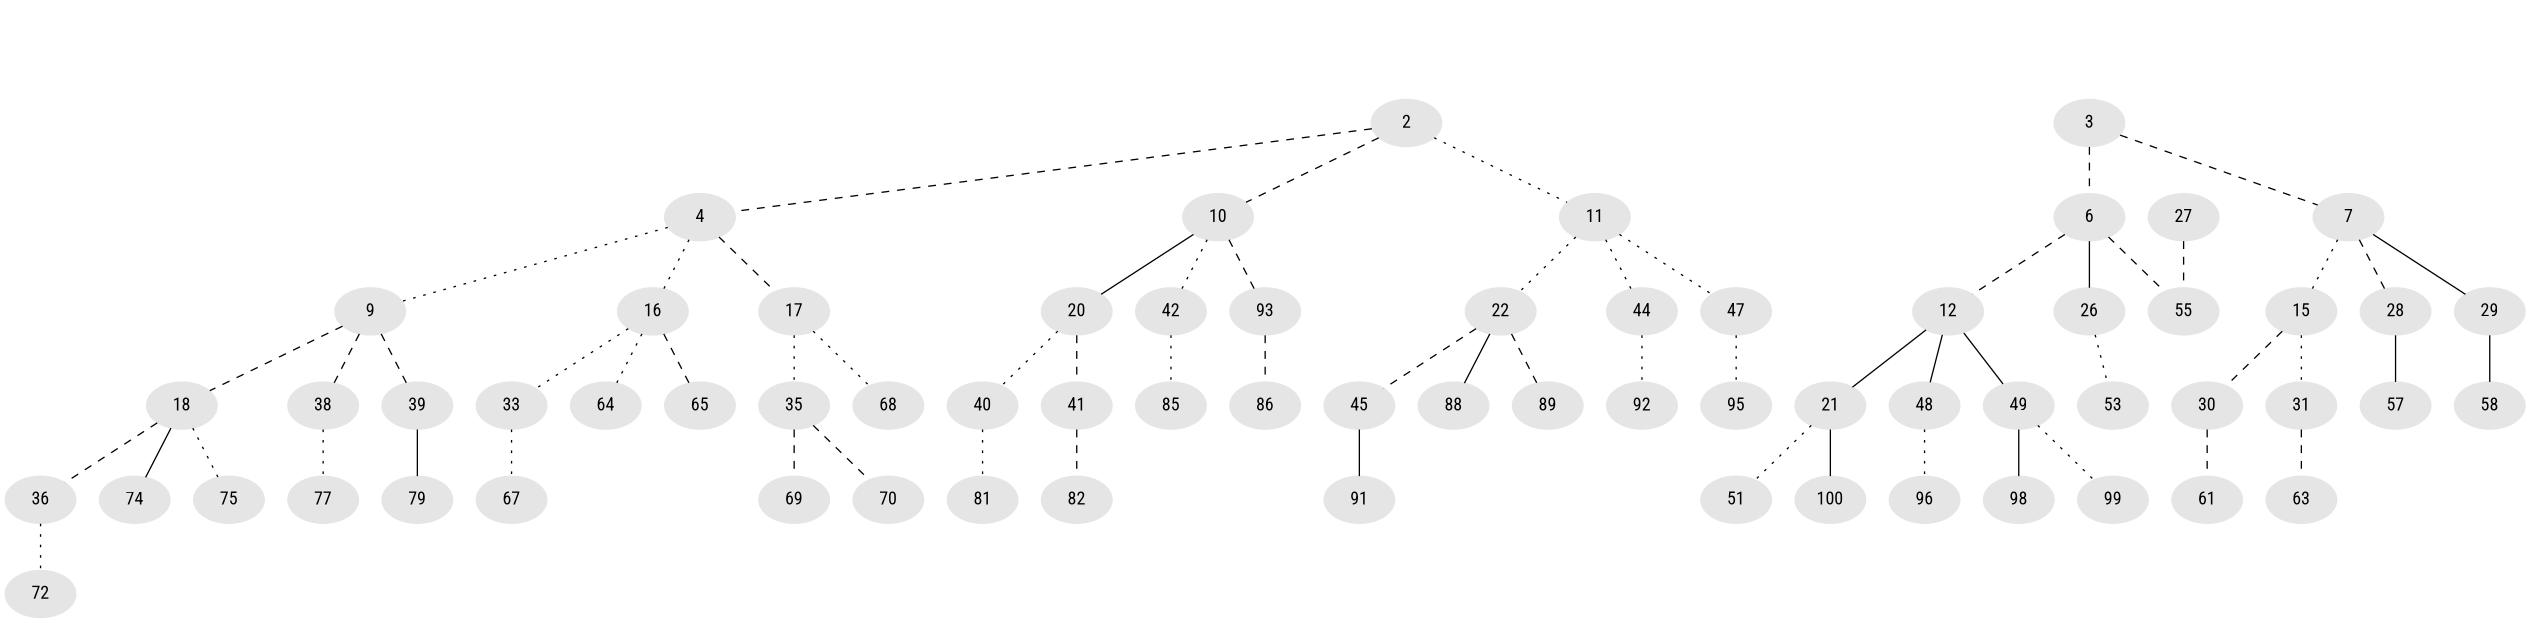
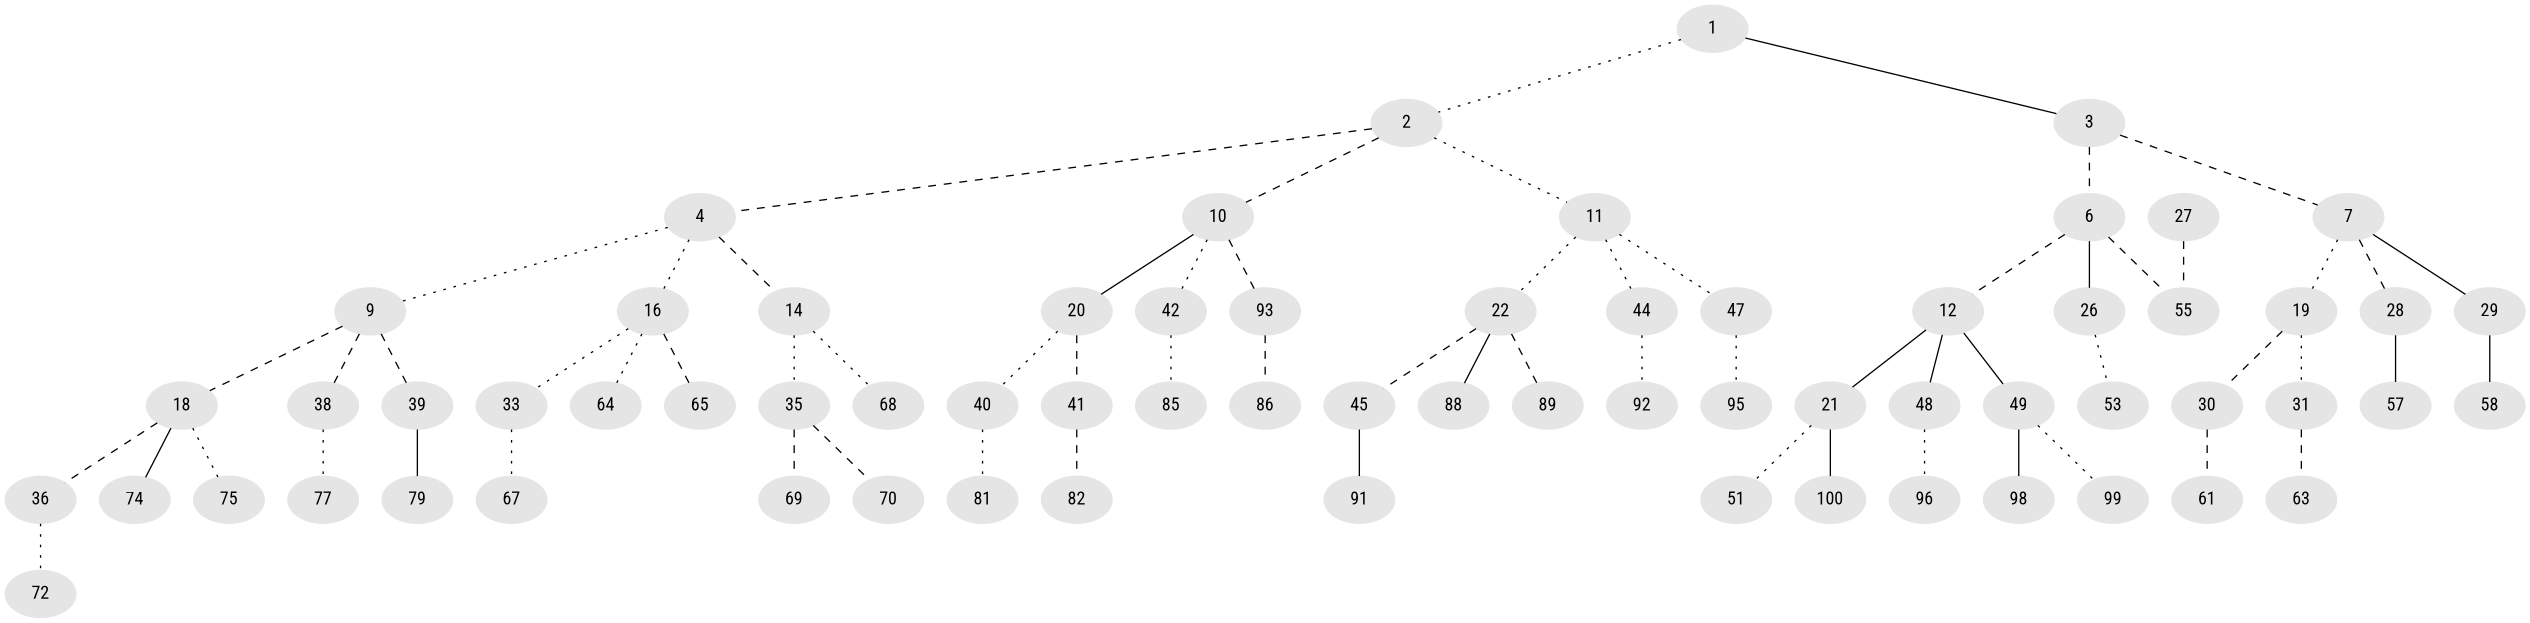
node "1": added
node "17": label "17" -> "14"
node "15": label "15" -> "19"
